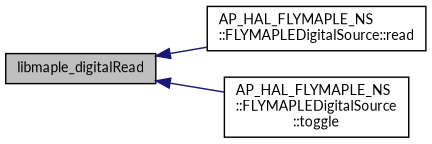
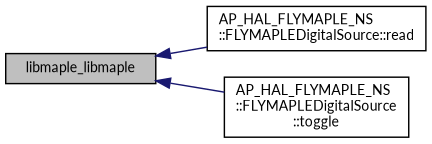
node "libmaple_digitalRead": label "libmaple_digitalRead" -> "libmaple_libmaple"
